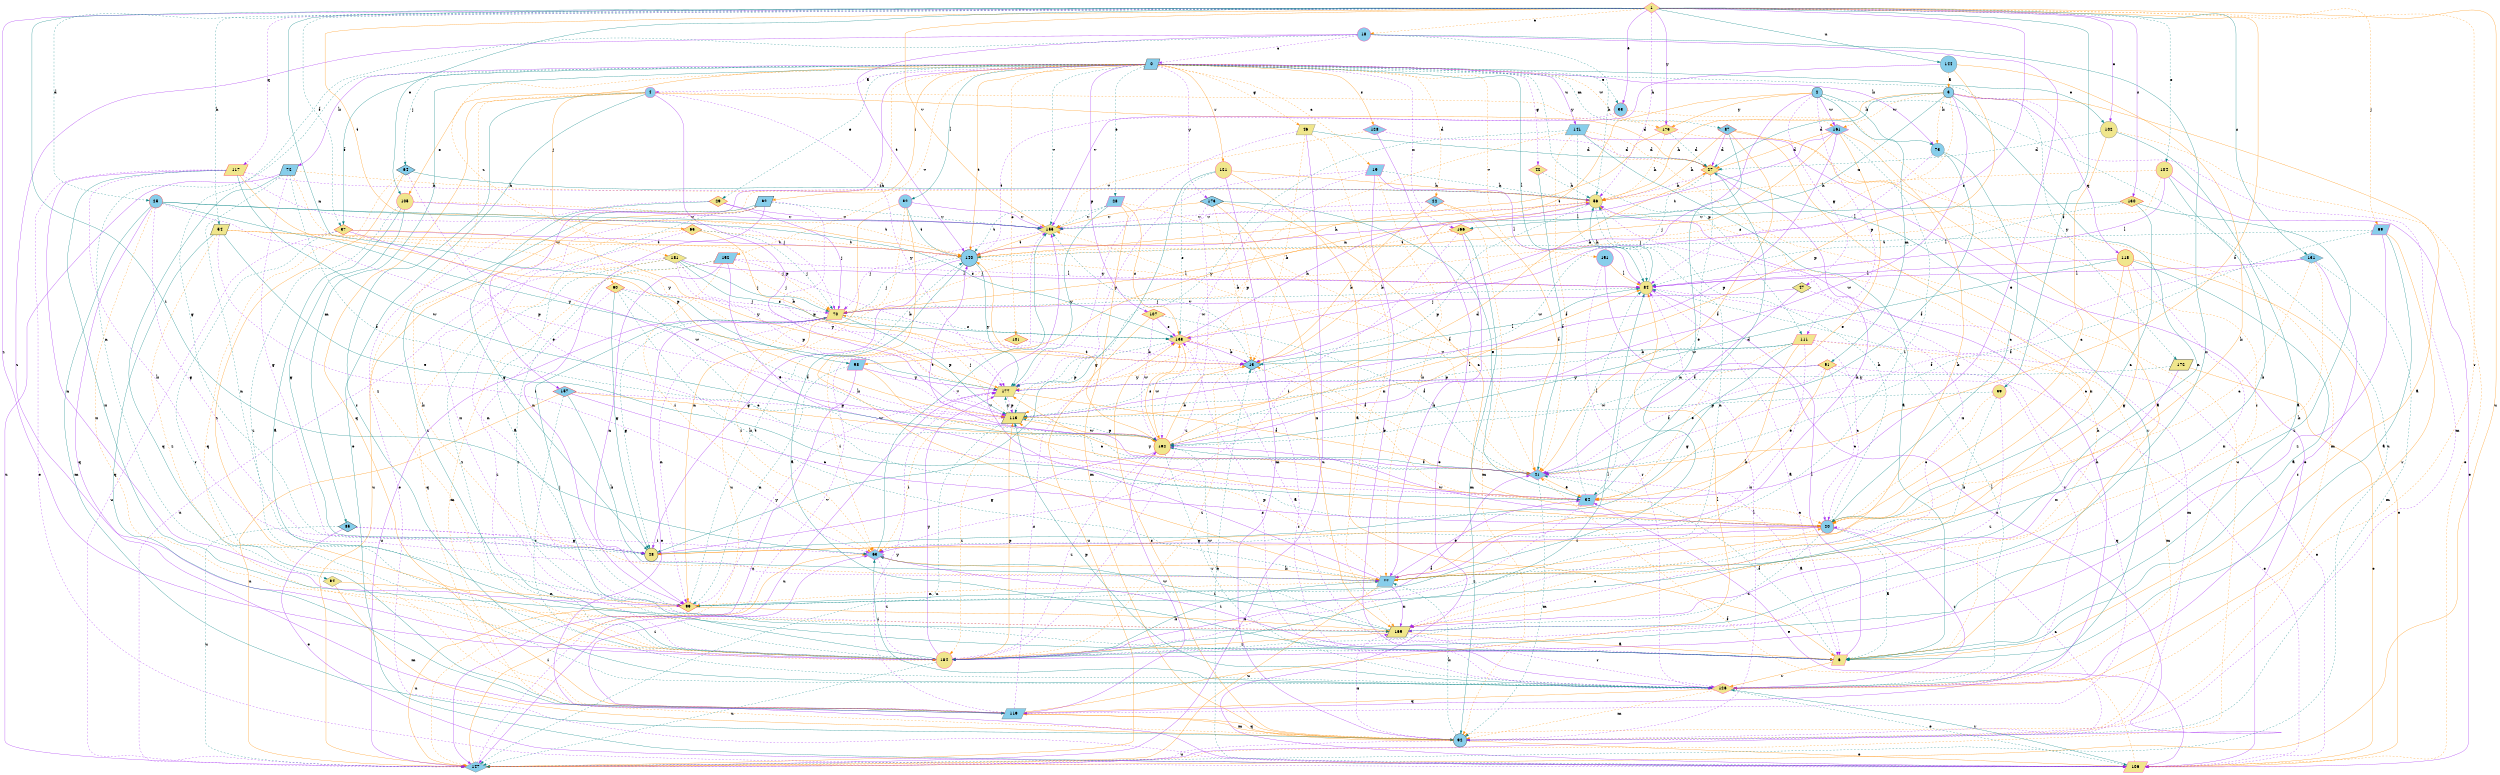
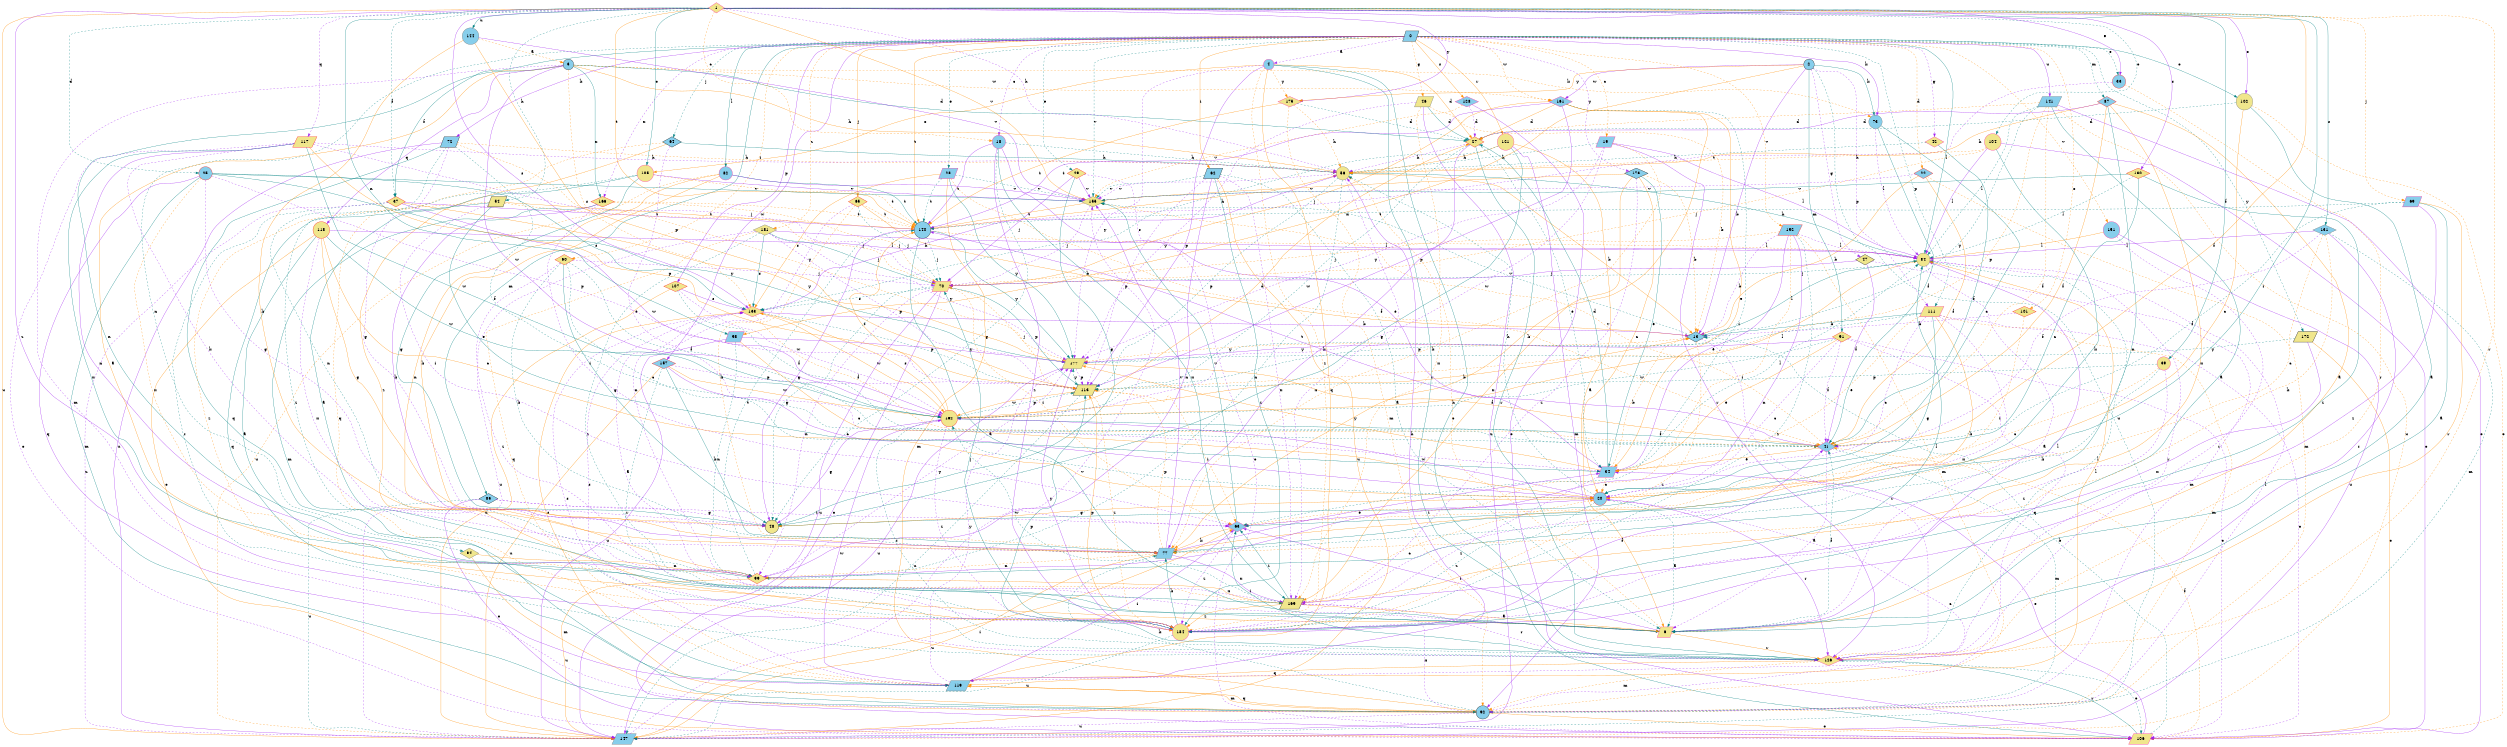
edge "18" -> "0": reversed
node "147": shape diamond -> parallelogram
